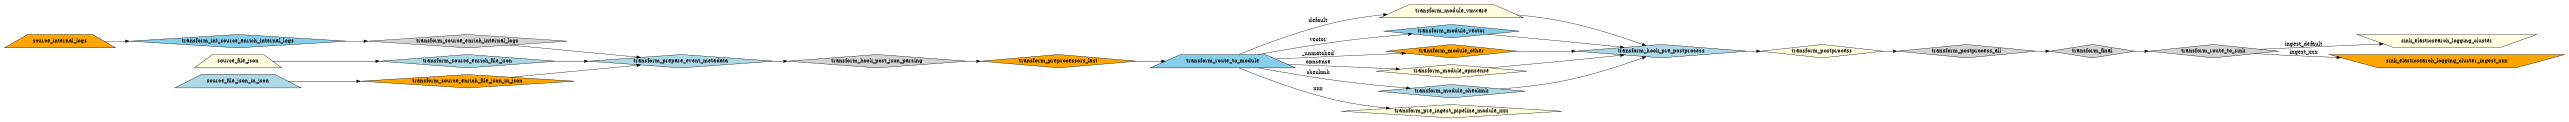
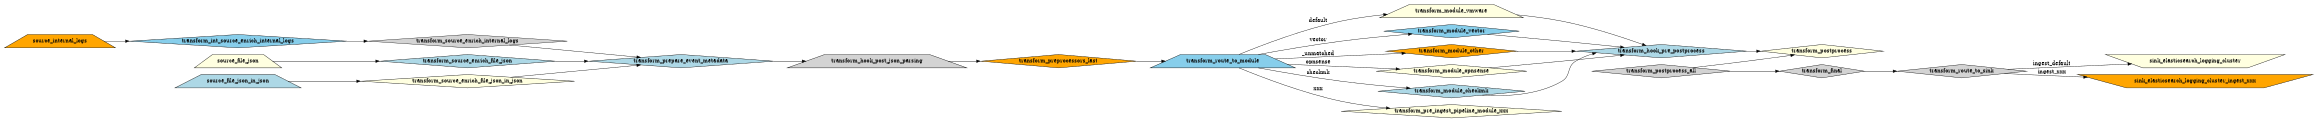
edge "transform_postprocess" -> "transform_postprocess_all": reversed
node "transform_hook_post_json_parsing": shape diamond -> trapezium
node "transform_source_enrich_file_json_in_json": fillcolor orange -> lightyellow
